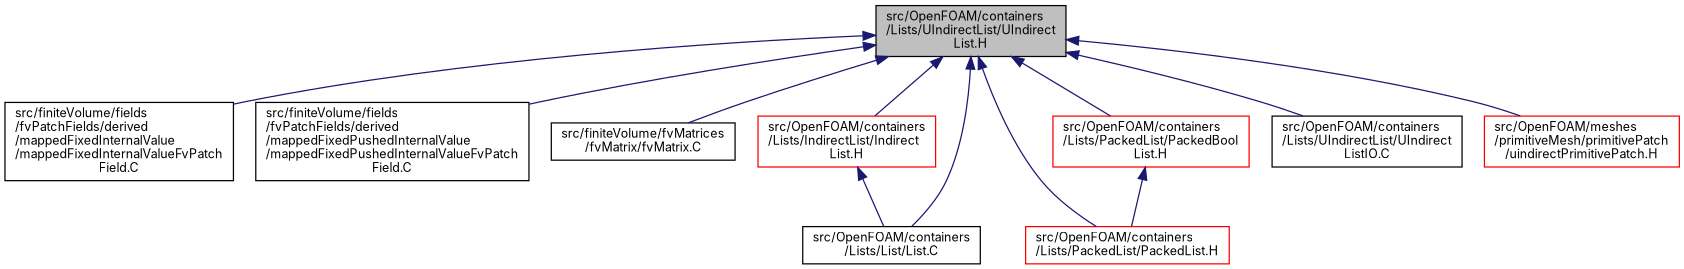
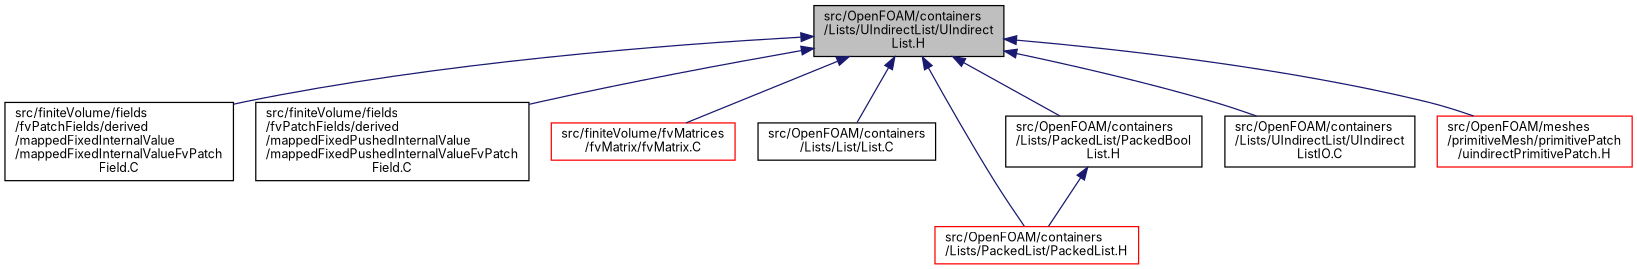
node "src/finiteVolume/fvMatrices /fvMatrix/fvMatrix.C": color black -> red
node "src/OpenFOAM/containers /Lists/IndirectList/Indirect List.H": removed
node "src/OpenFOAM/containers /Lists/PackedList/PackedBool List.H": color red -> black
